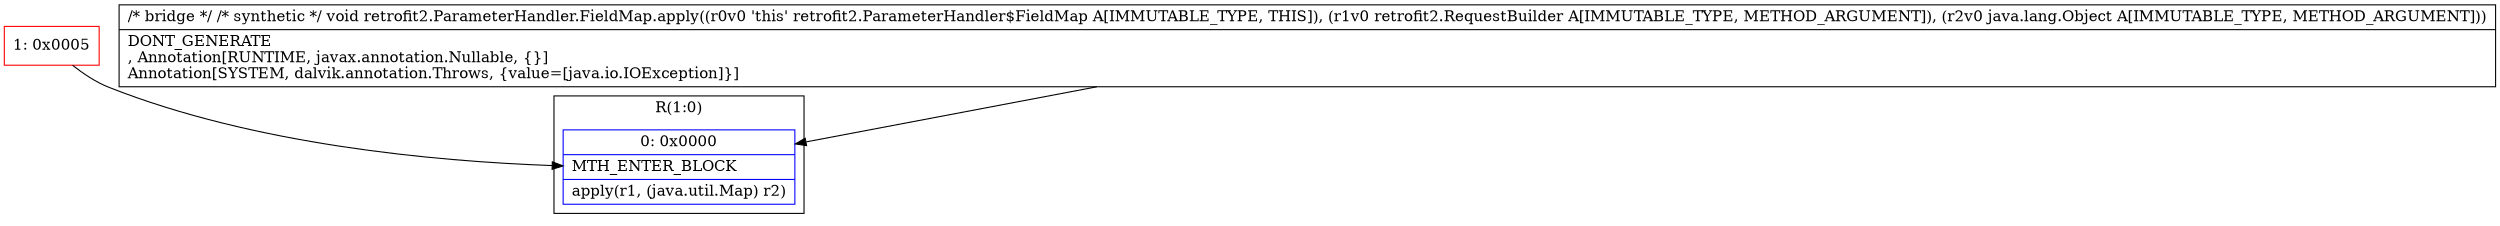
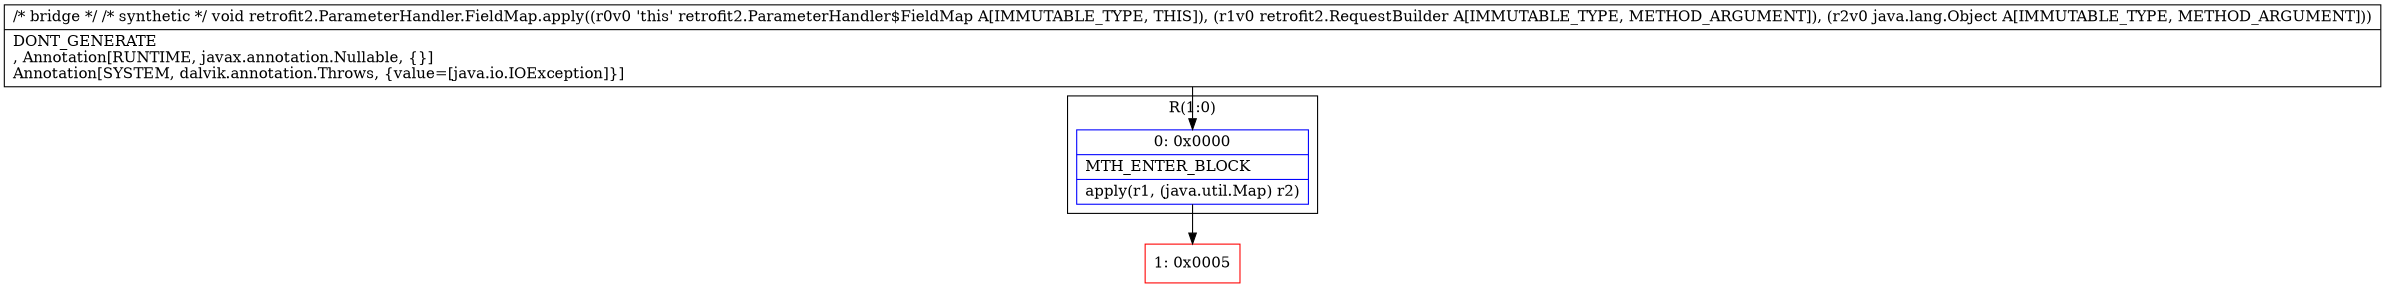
edge "1: 0x0005" -> "0: 0x0000": reversed
